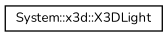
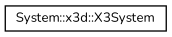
node "System::x3d::X3DLight": label "System::x3d::X3DLight" -> "System::x3d::X3System"
